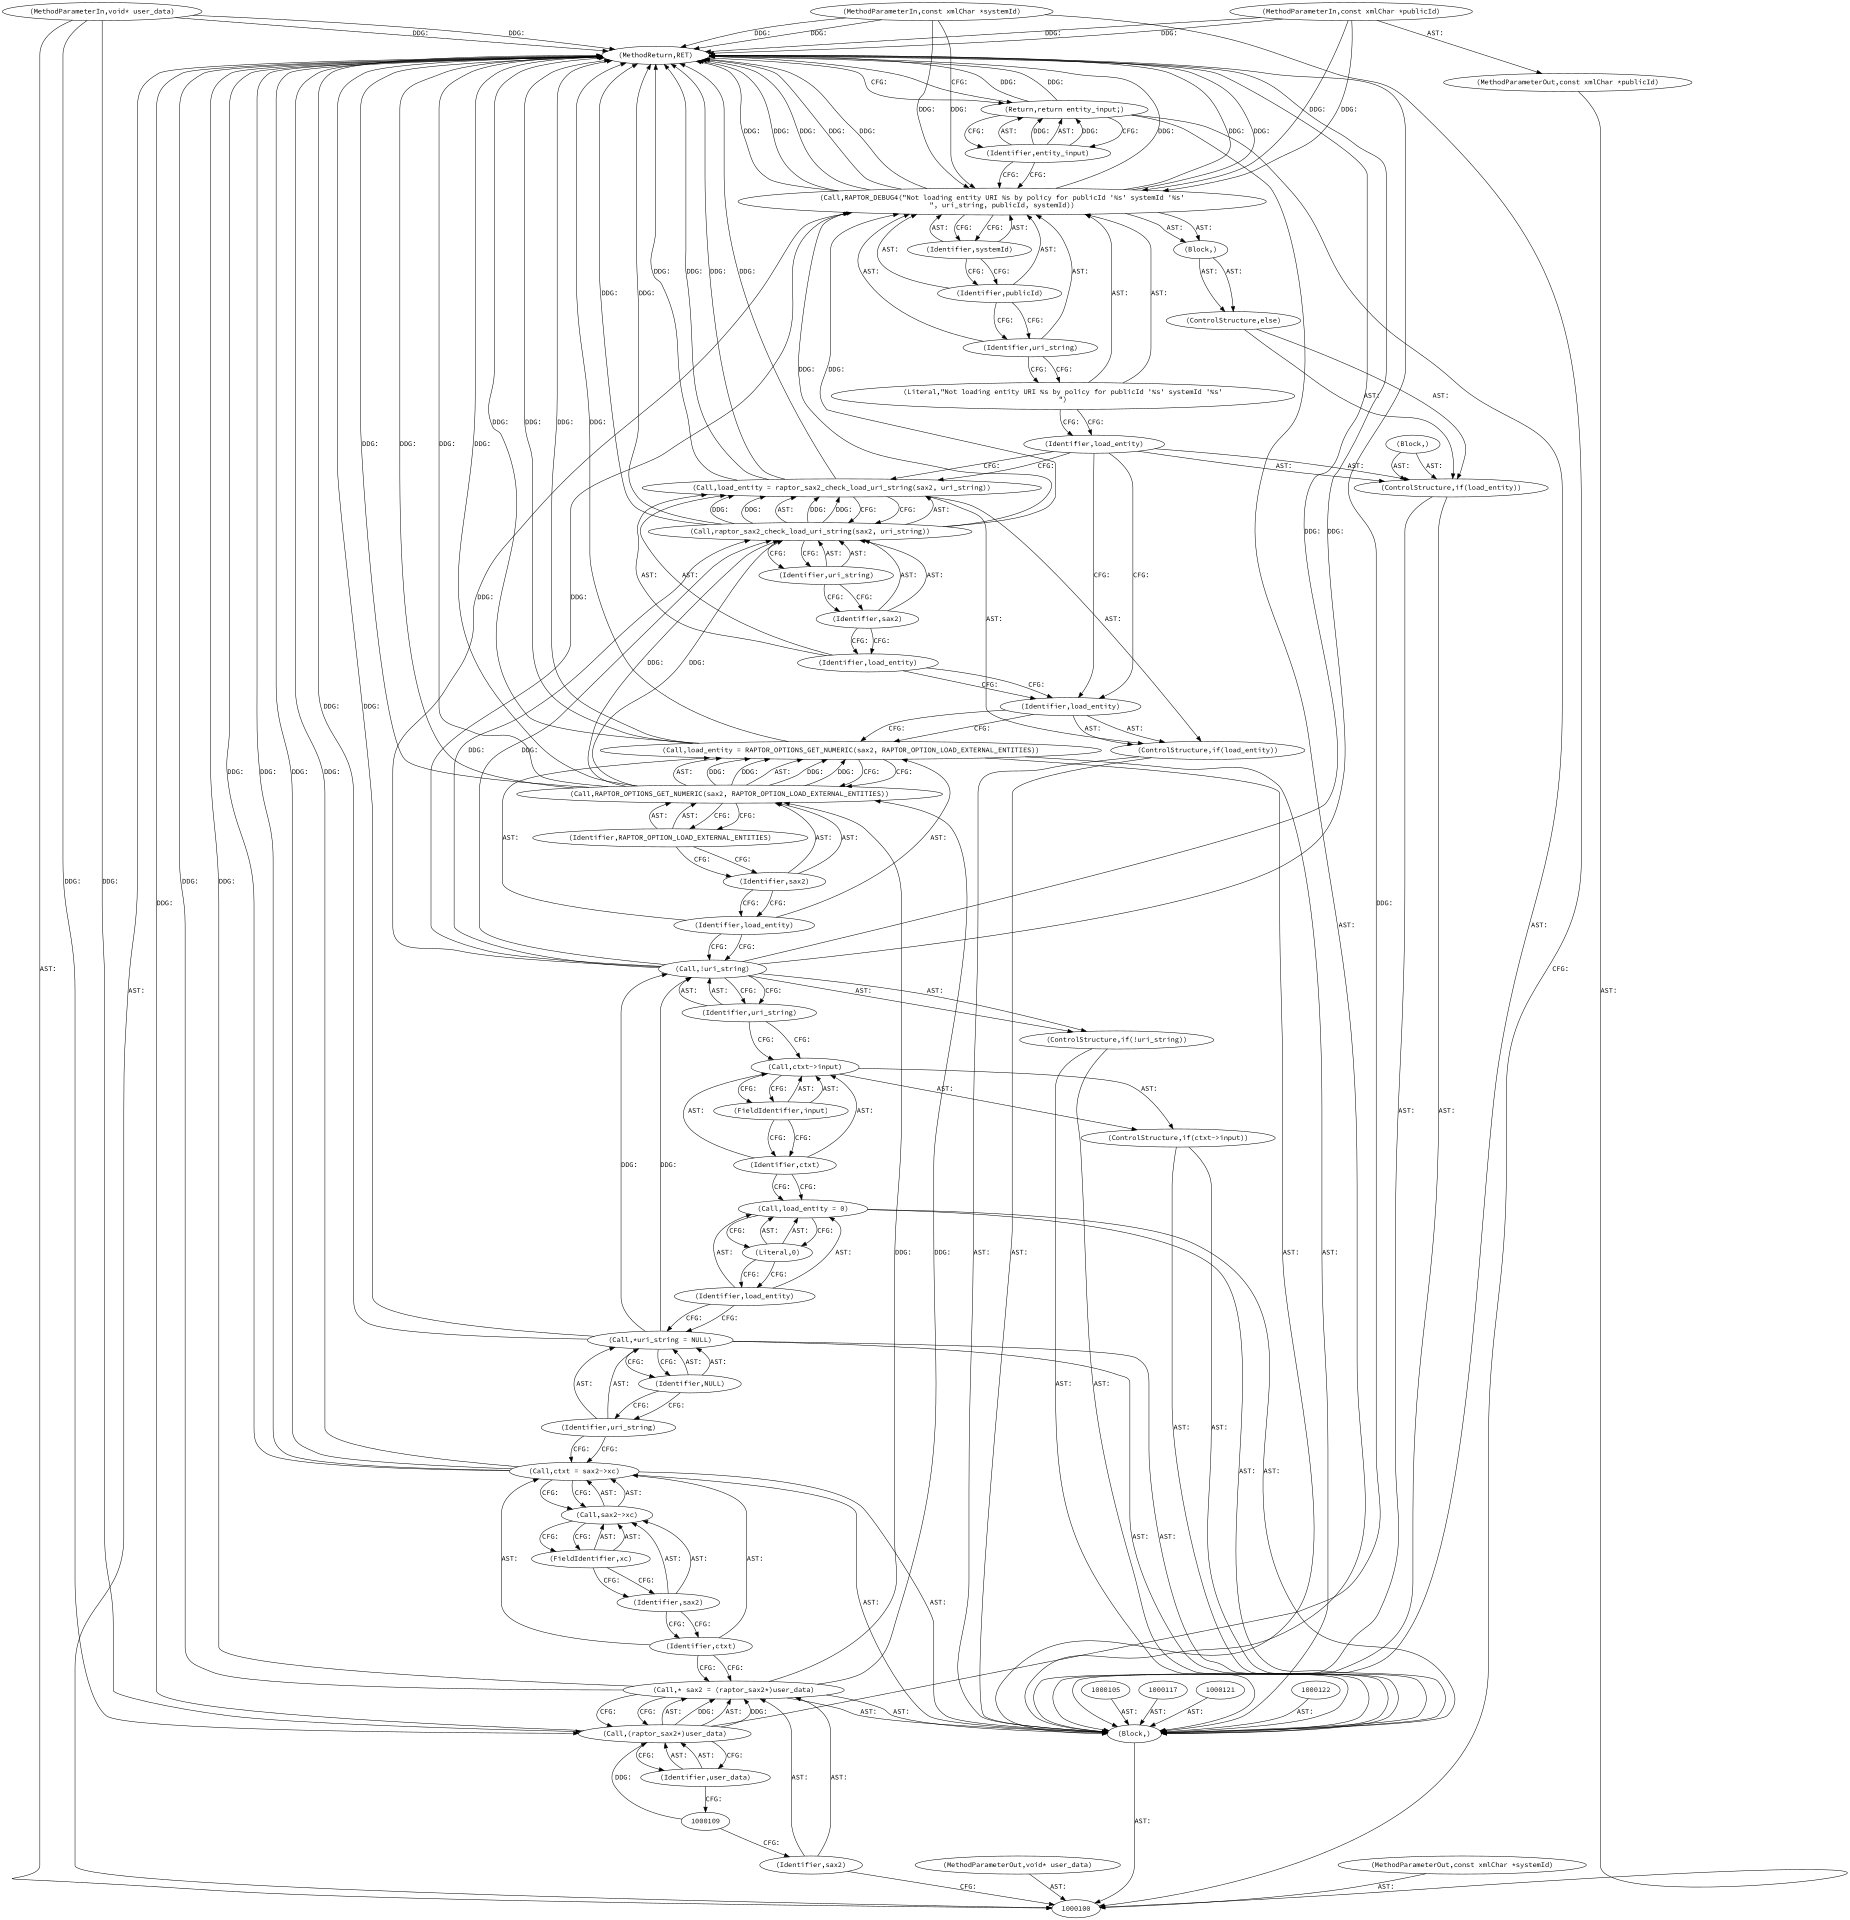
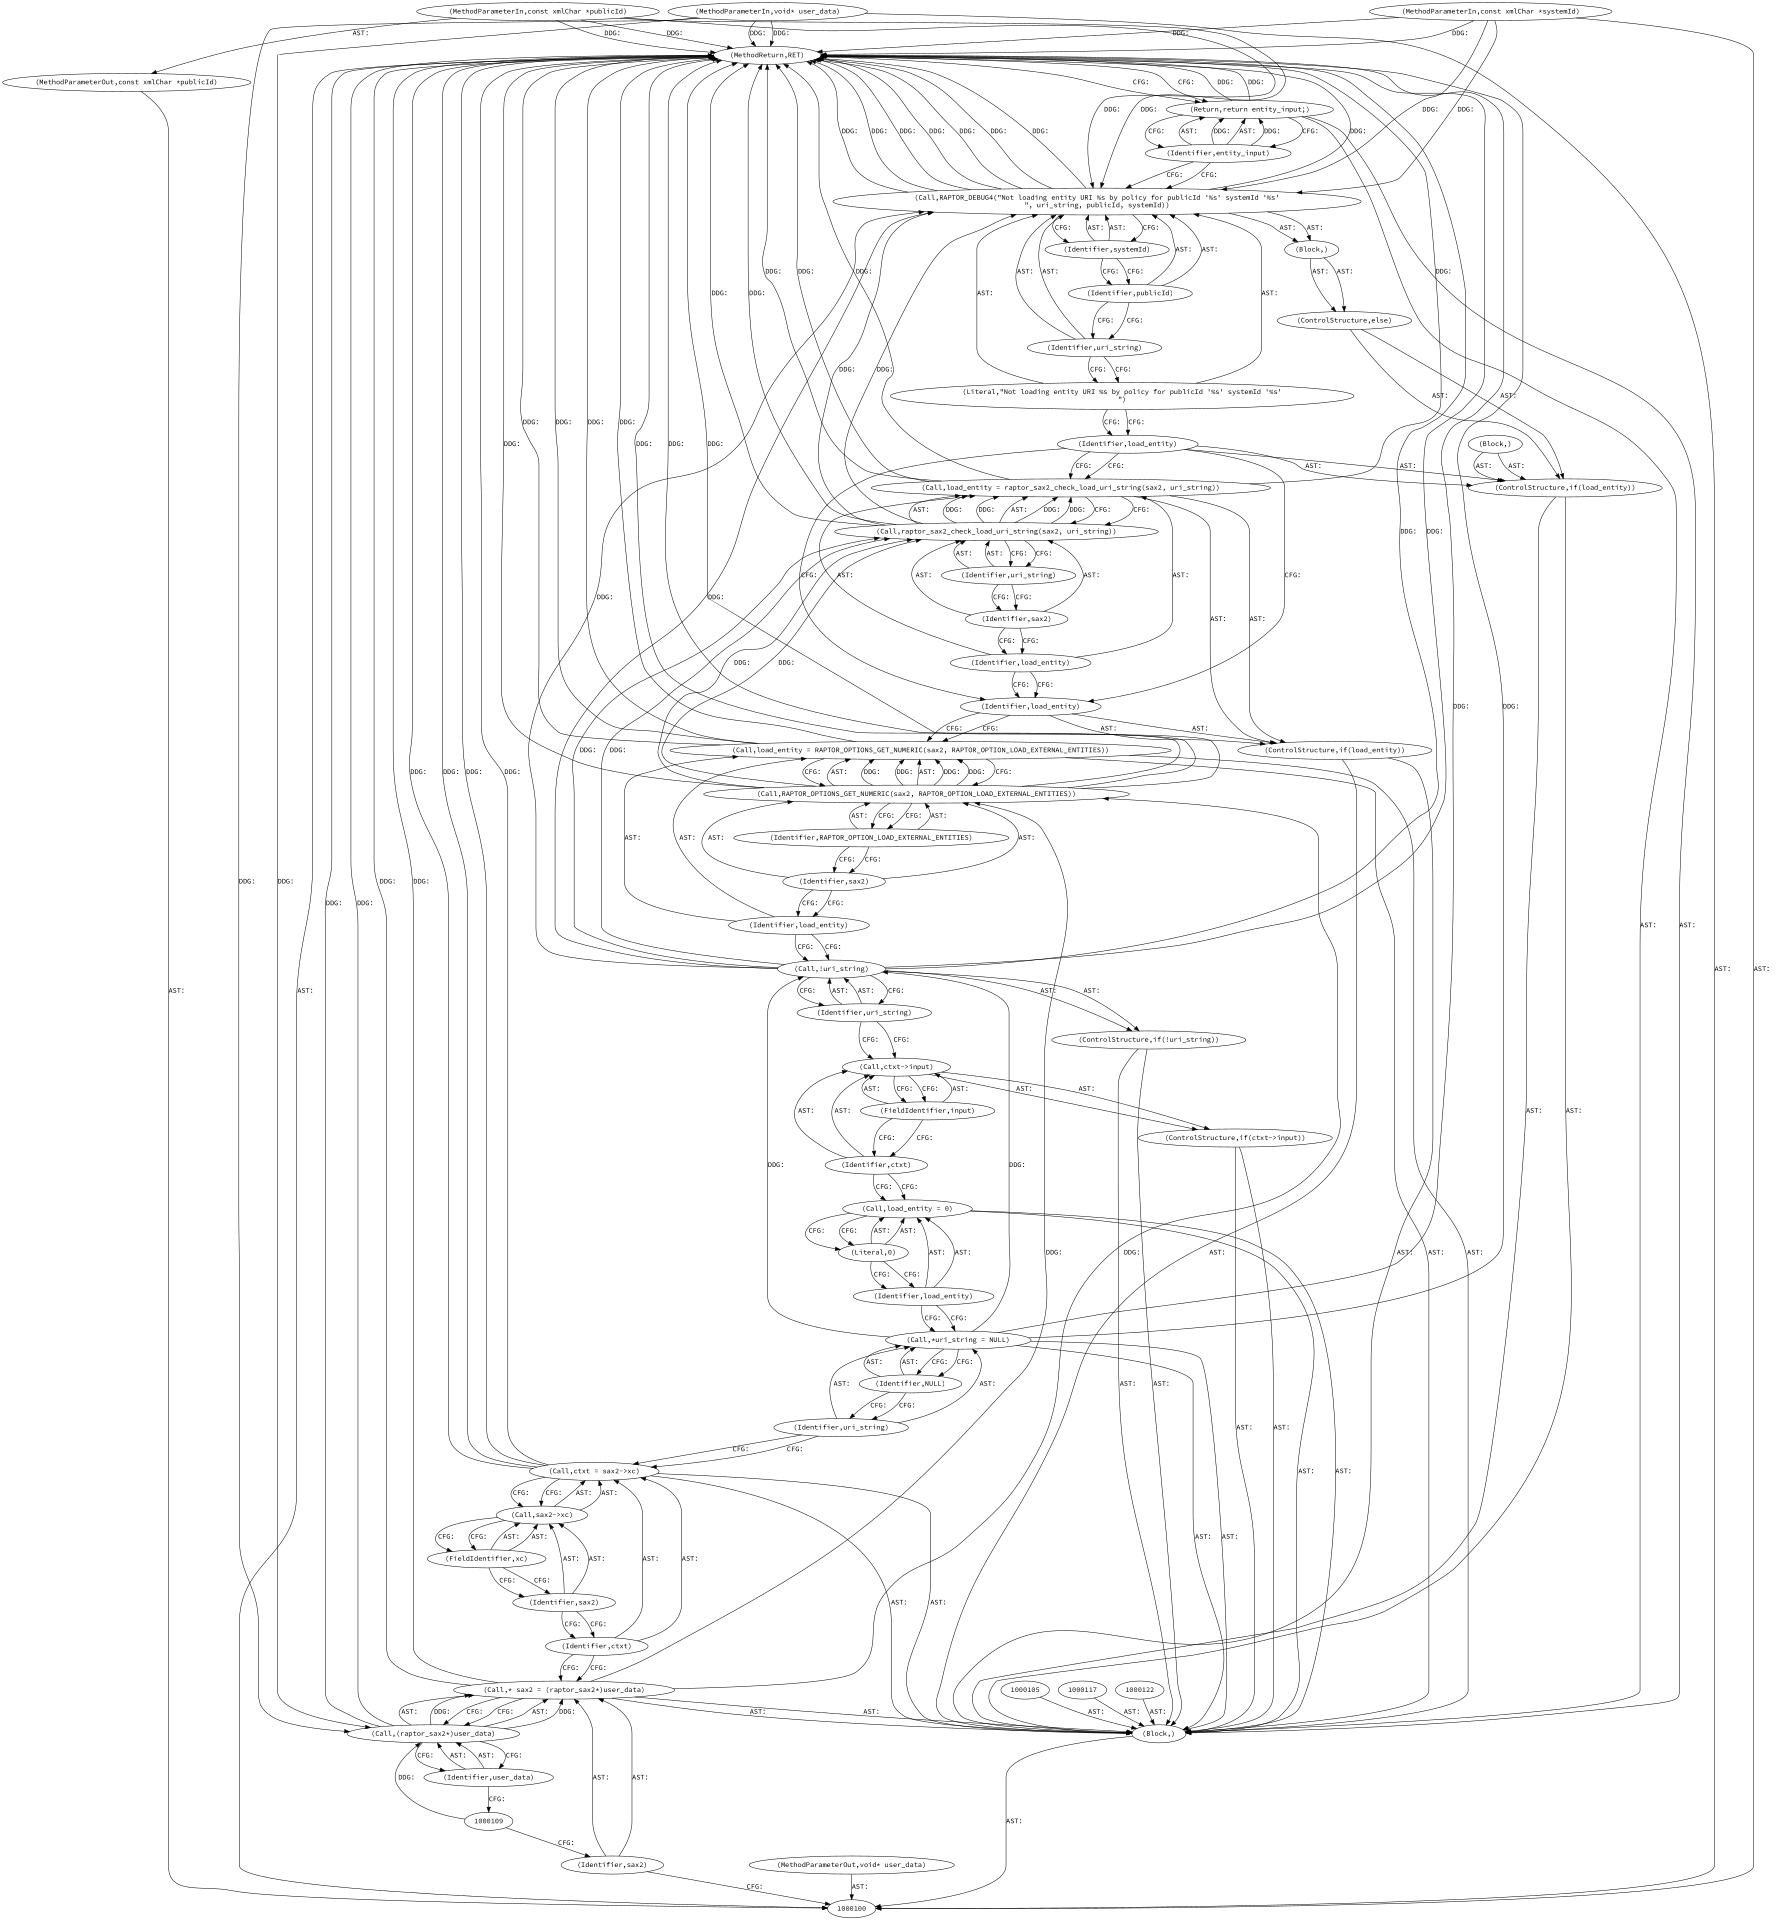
edge "(MethodParameterIn,const xmlChar *systemId)" -> "1000100": label "CFG: " -> "AST: "
node "1000121": removed
node "(MethodParameterOut,const xmlChar *systemId)": removed
